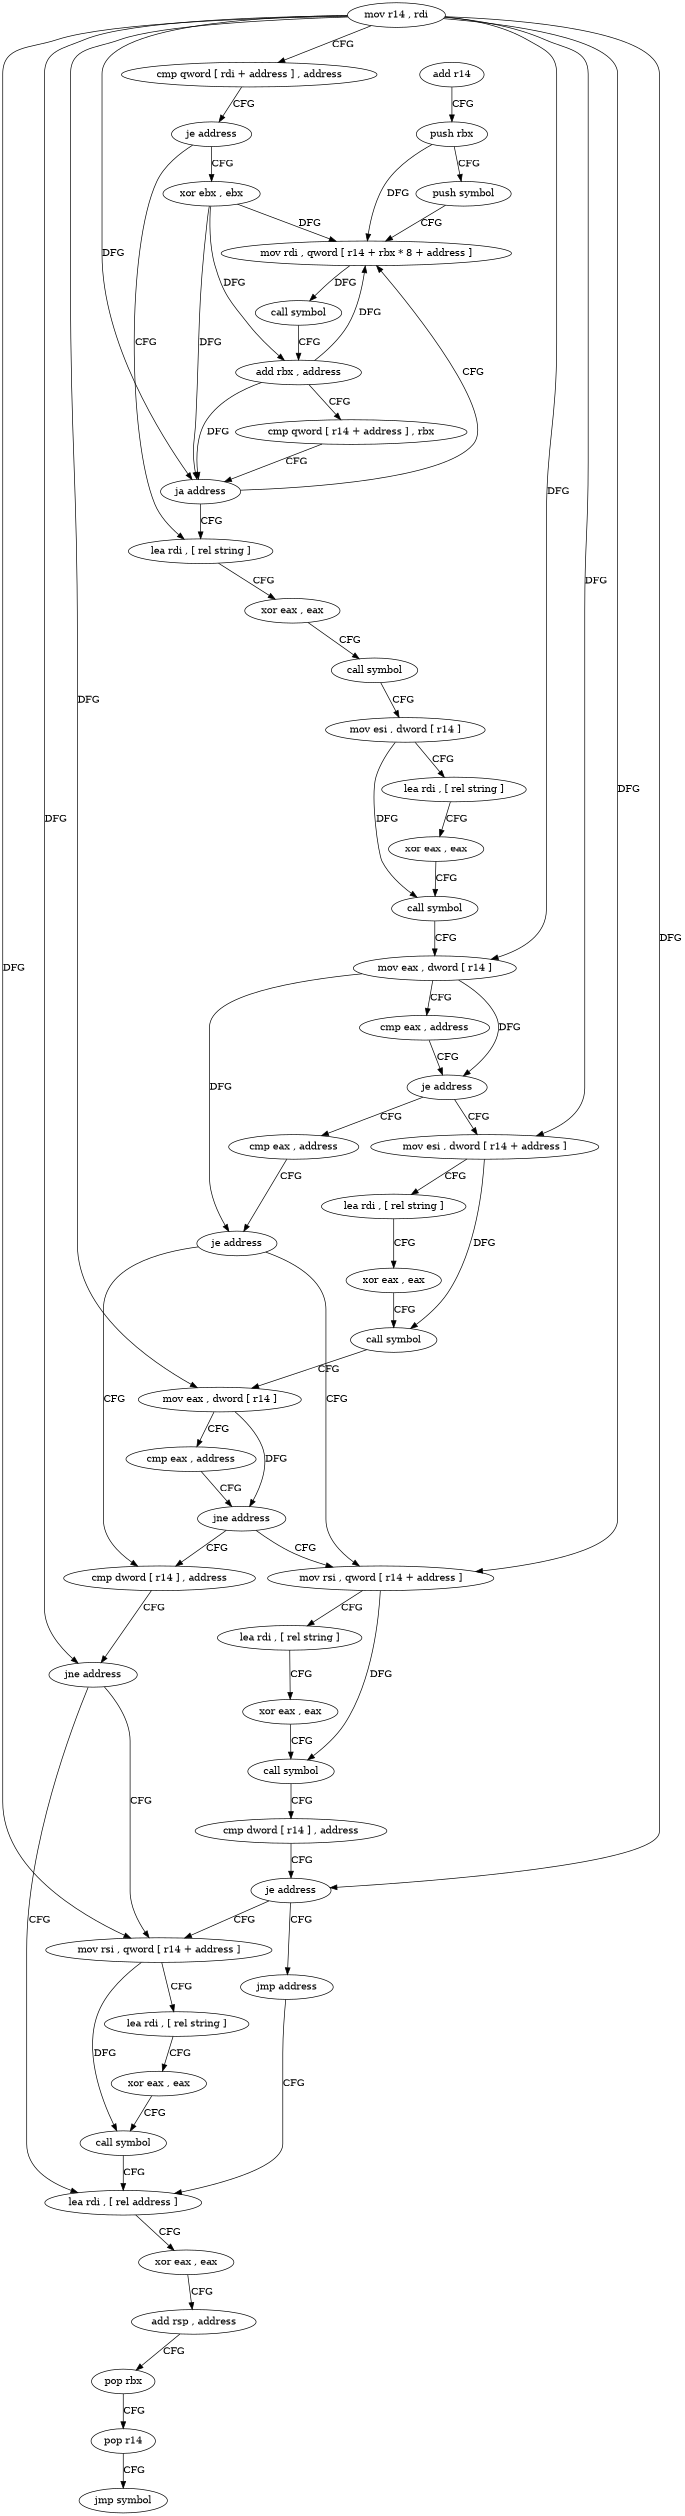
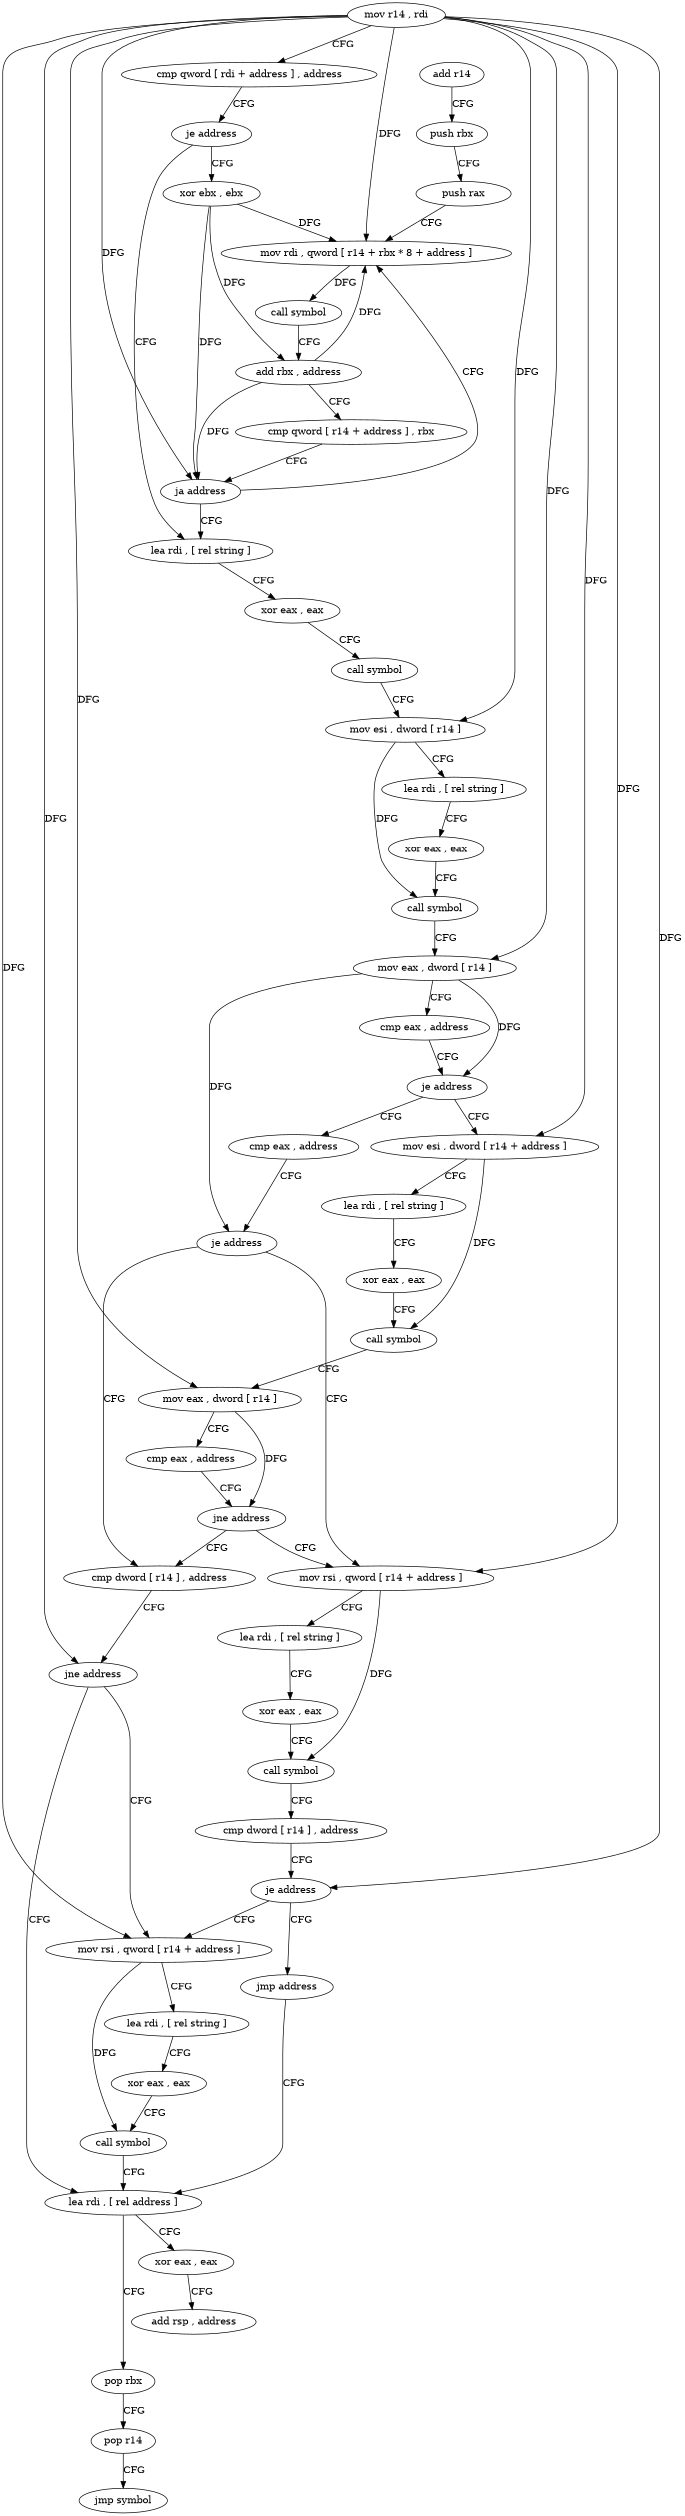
edge "push rbx" -> "mov rdi , qword [ r14 + rbx * 8 + address ]": now "mov r14 , rdi" -> "mov rdi , qword [ r14 + rbx * 8 + address ]"
node "push symbol": label "push symbol" -> "push rax"
edge "mov r14 , rdi" -> "mov esi , dword [ r14 ]": added, label "DFG"
edge "add rsp , address" -> "pop rbx": now "lea rdi , [ rel address ]" -> "pop rbx"
